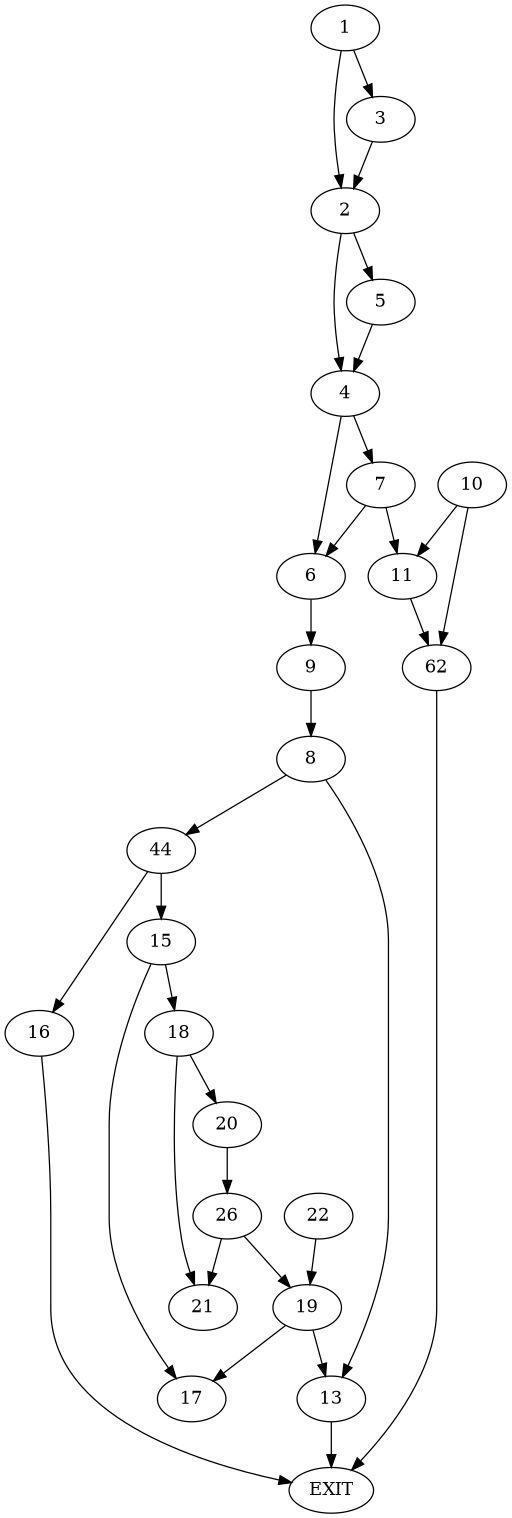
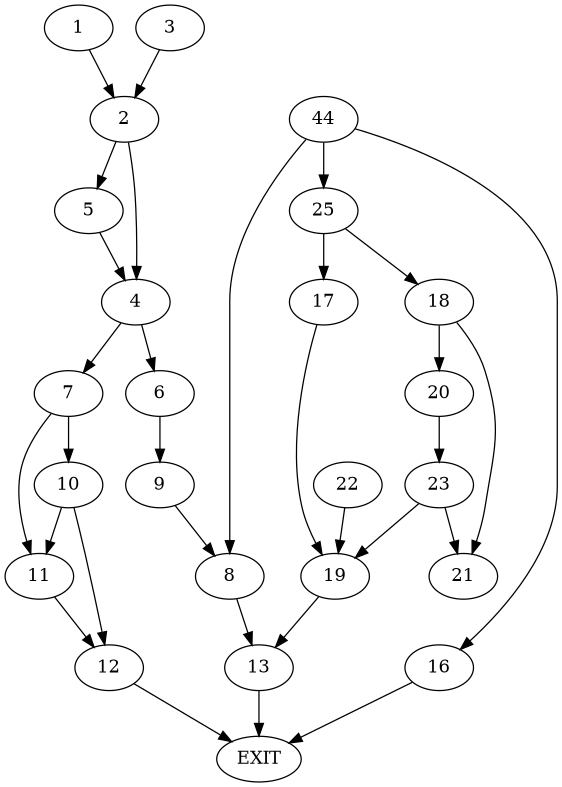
edge "1" -> "3": removed
edge "7" -> "6": now "7" -> "10"
node "62": label "62" -> "12"
edge "8" -> "44": reversed
node "15": label "15" -> "25"
node "26": label "26" -> "23"
edge "19" -> "17": reversed
